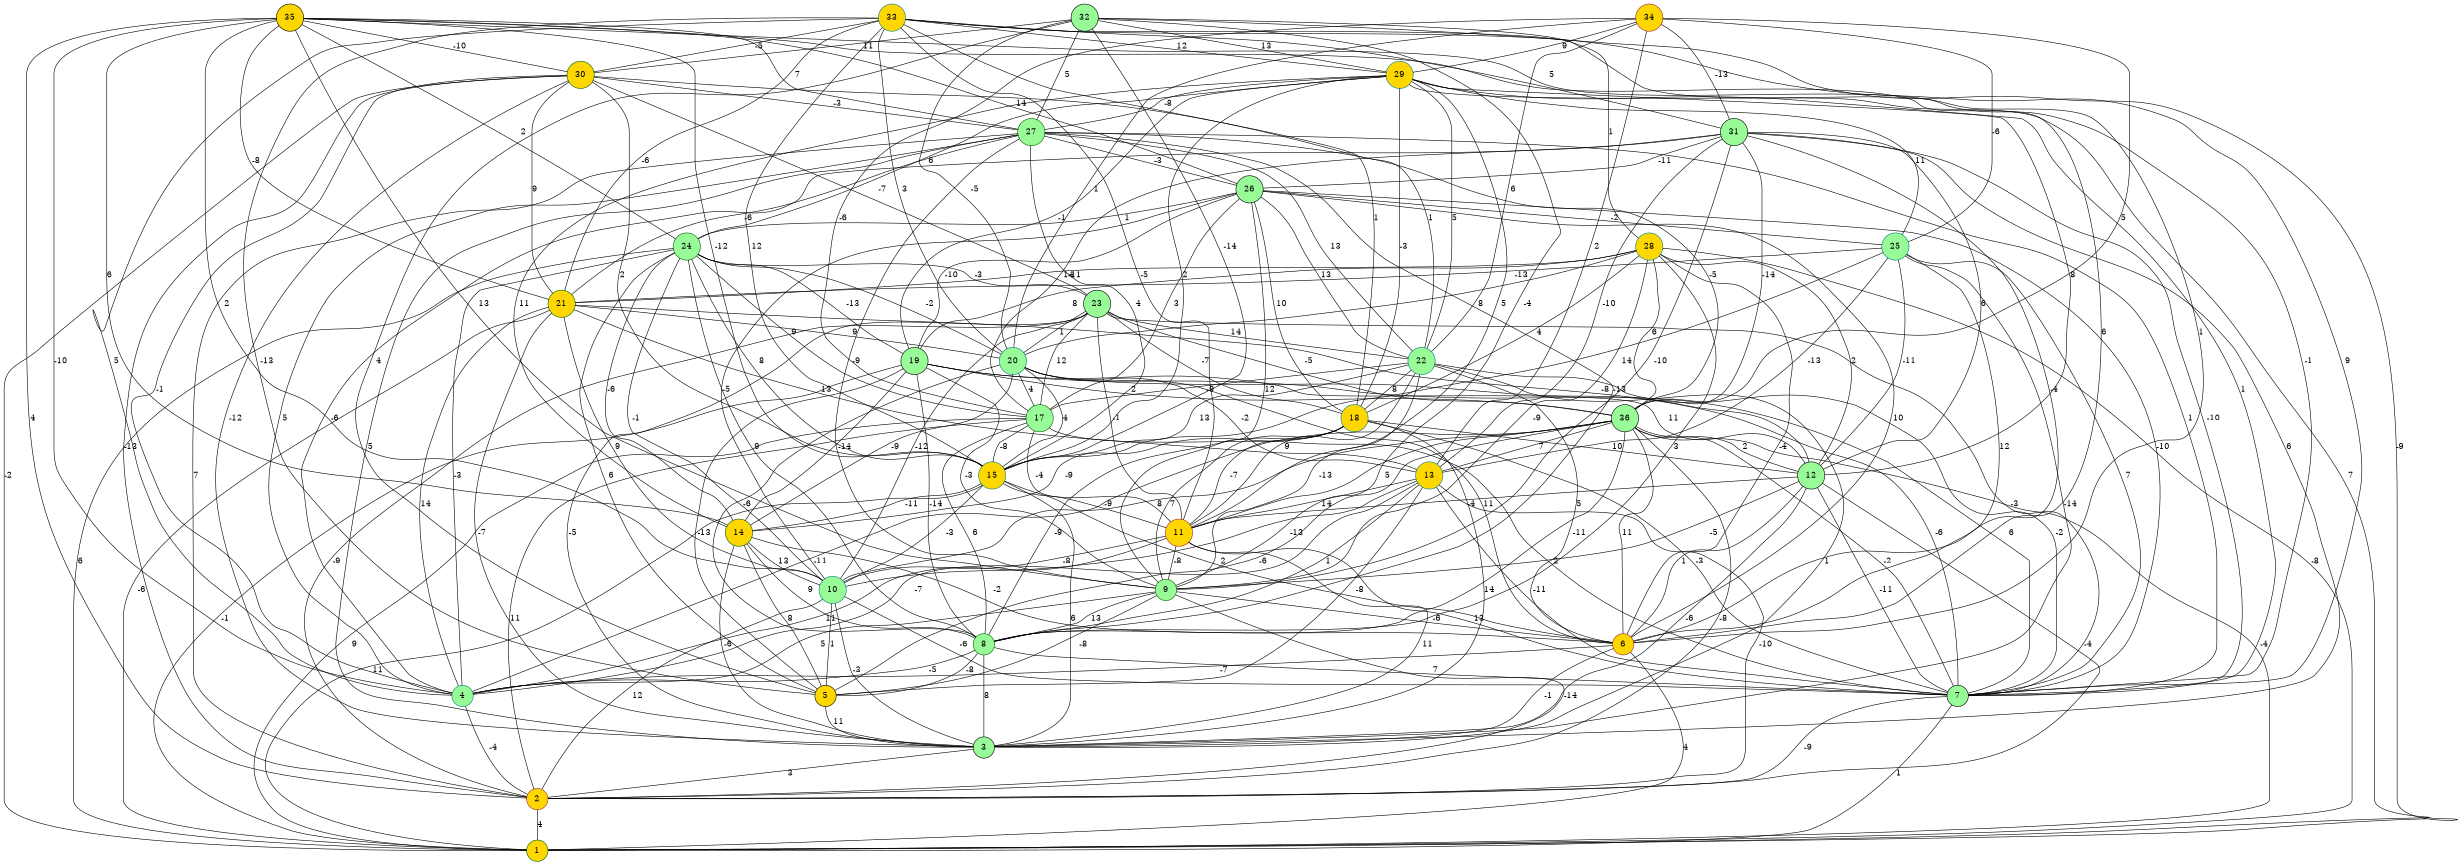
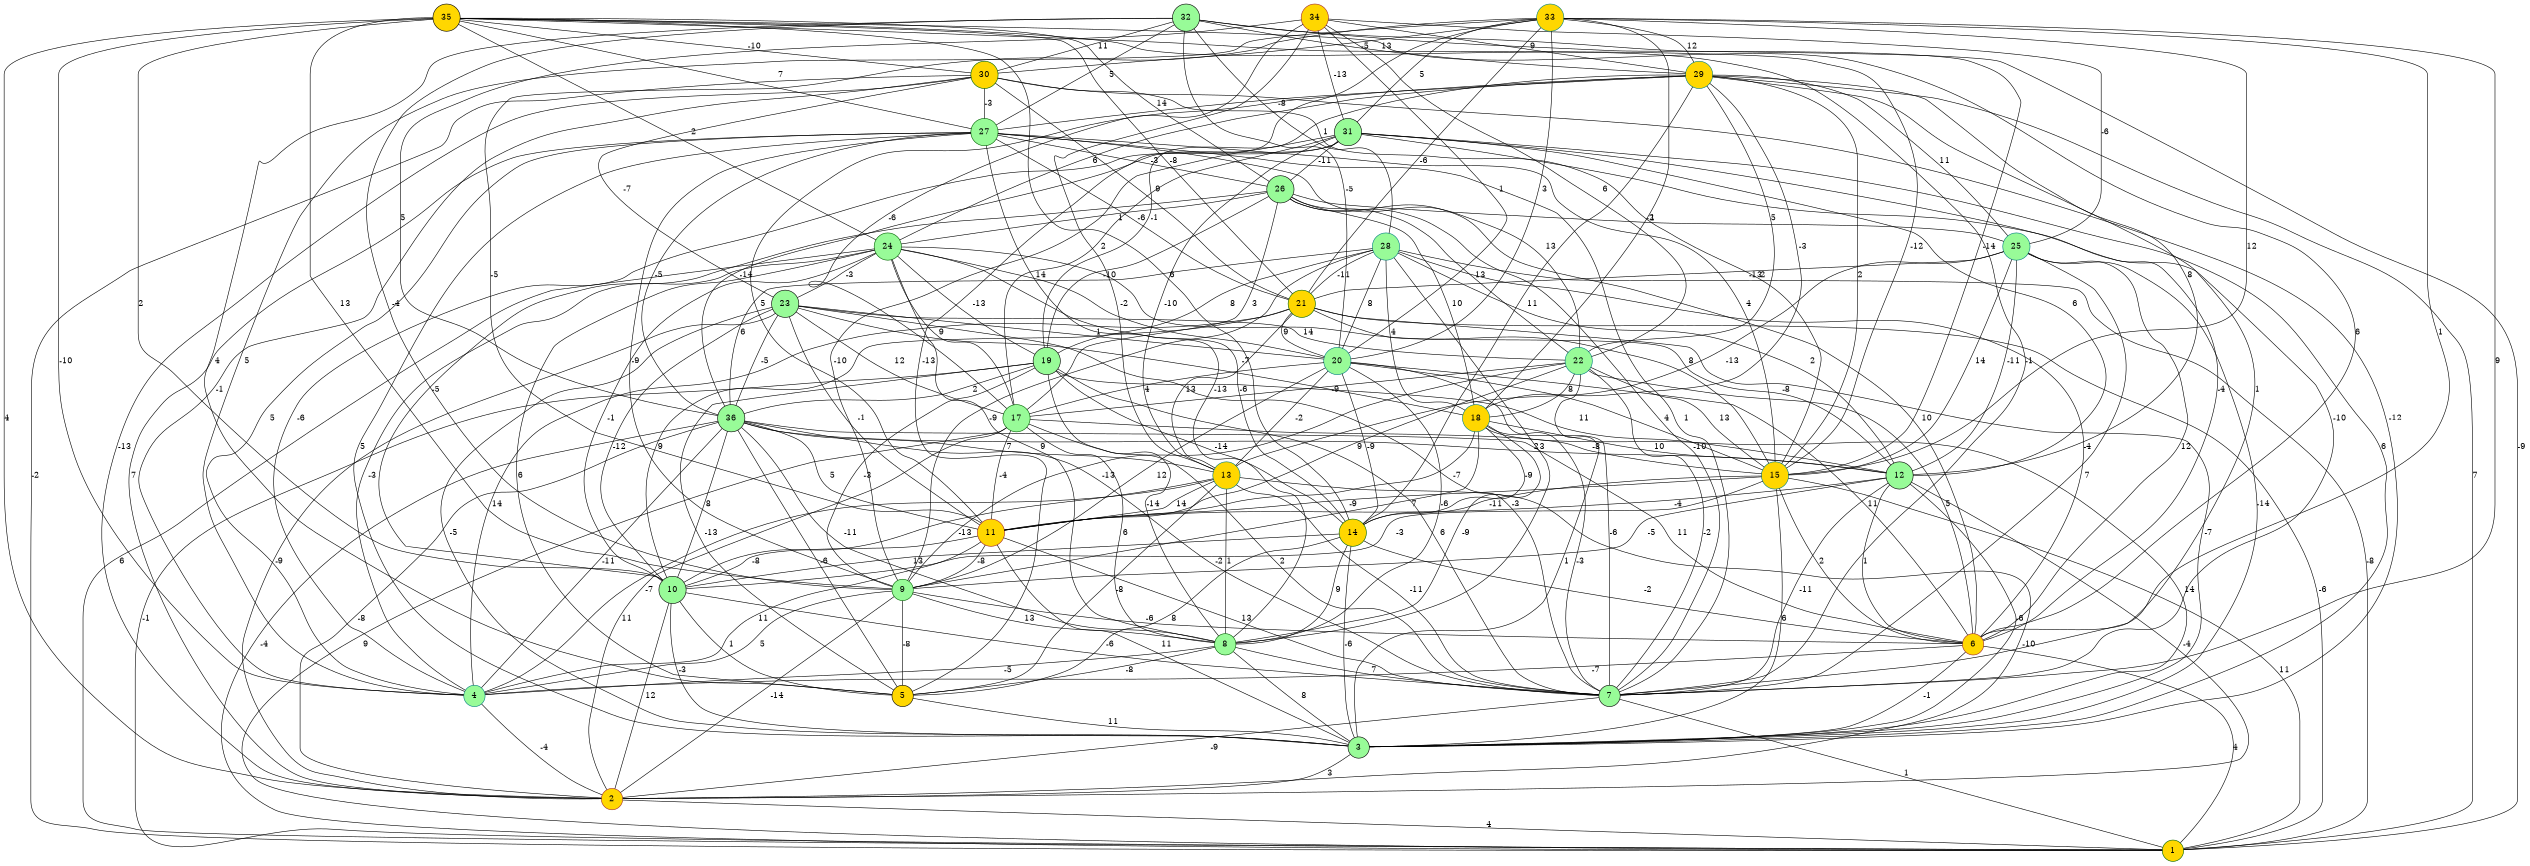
edge "30" -- "22": removed, label "1"
node "28": fillcolor gold -> palegreen
edge "26" -- "9": now "20" -- "9"
node "10": color teal -> black
